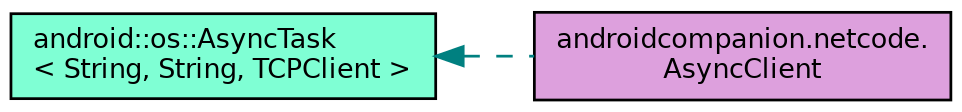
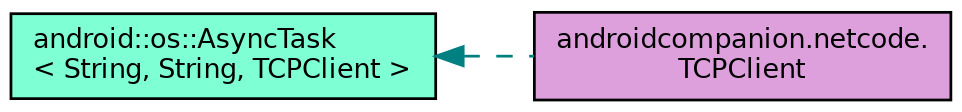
node "androidcompanion.netcode. AsyncClient": label "androidcompanion.netcode. AsyncClient" -> "androidcompanion.netcode. TCPClient"
